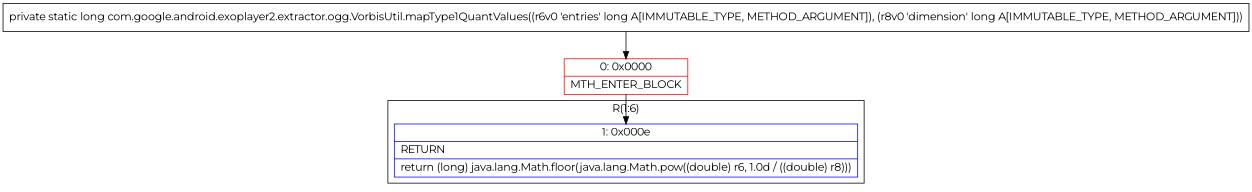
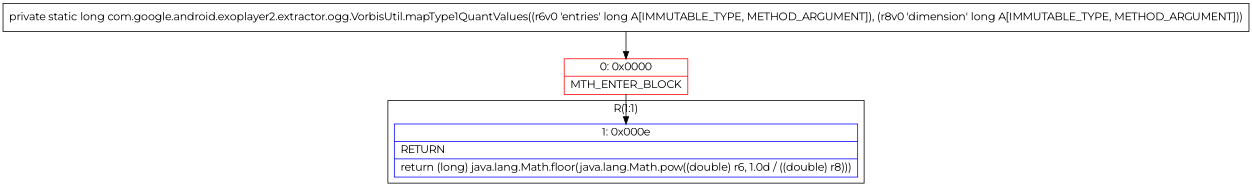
cluster "R(1:6)": label "R(1:6)" -> "R(1:1)"
